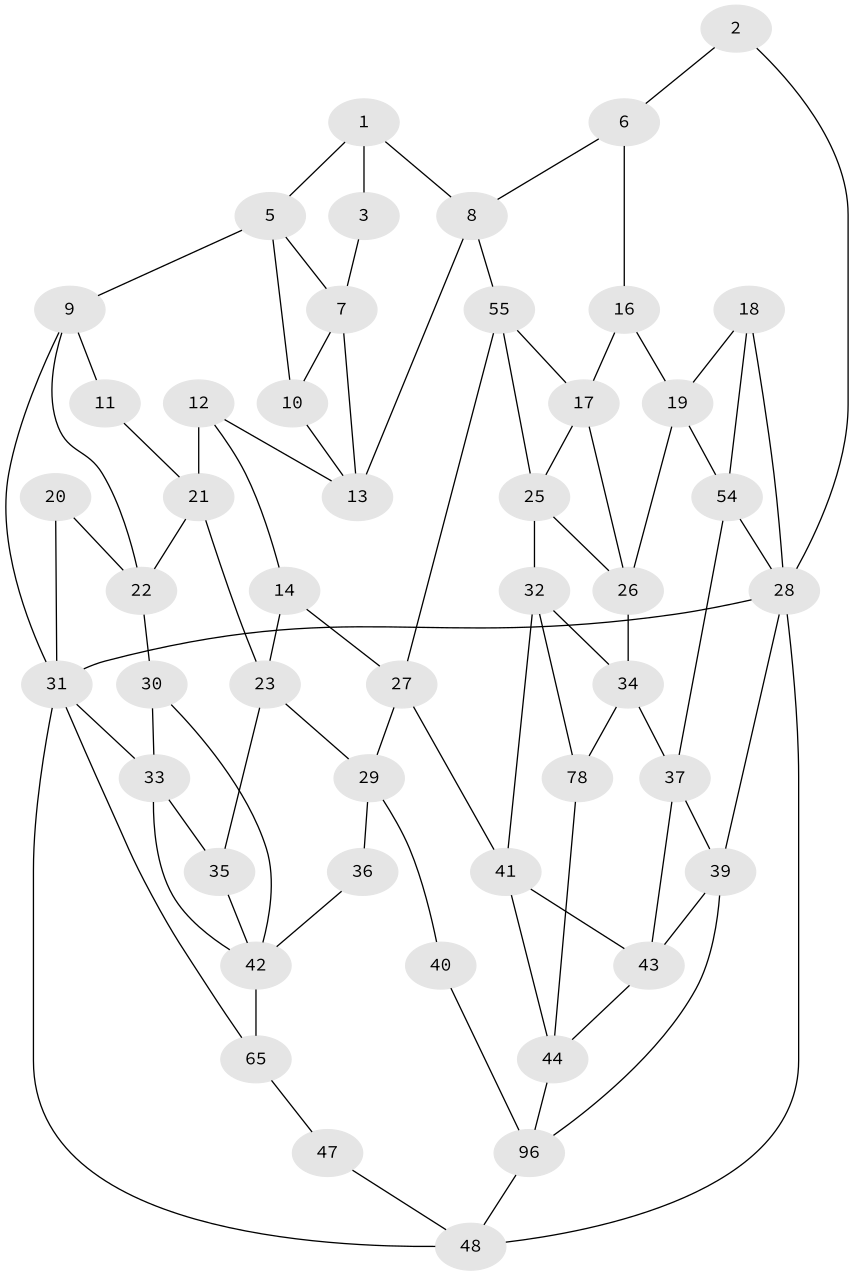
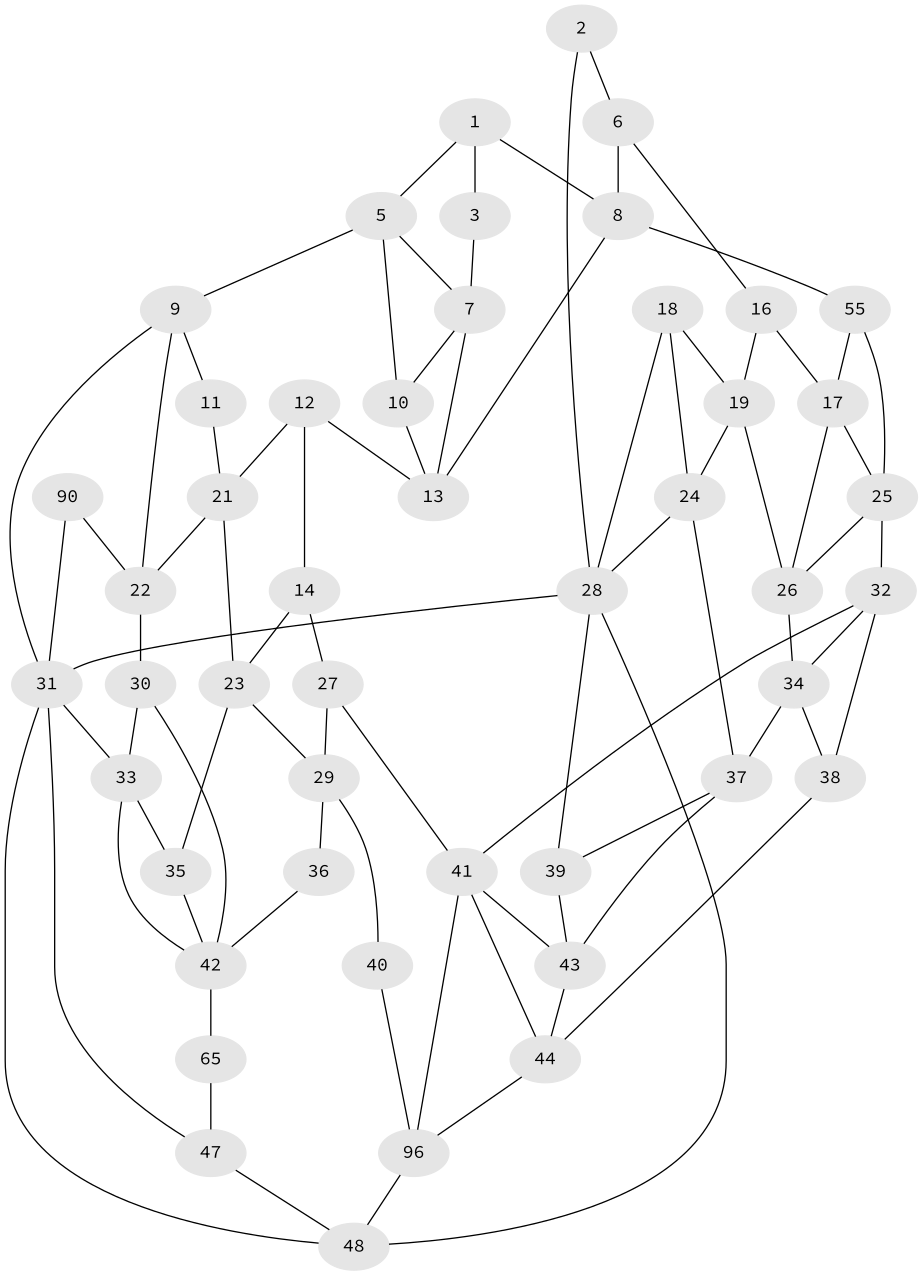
node "20": label "20" -> "90"
edge "55" -- "27": removed
node "54": label "54" -> "24"
node "78": label "78" -> "38"
edge "31" -- "65": now "31" -- "47"
edge "39" -- "96": now "41" -- "96"
